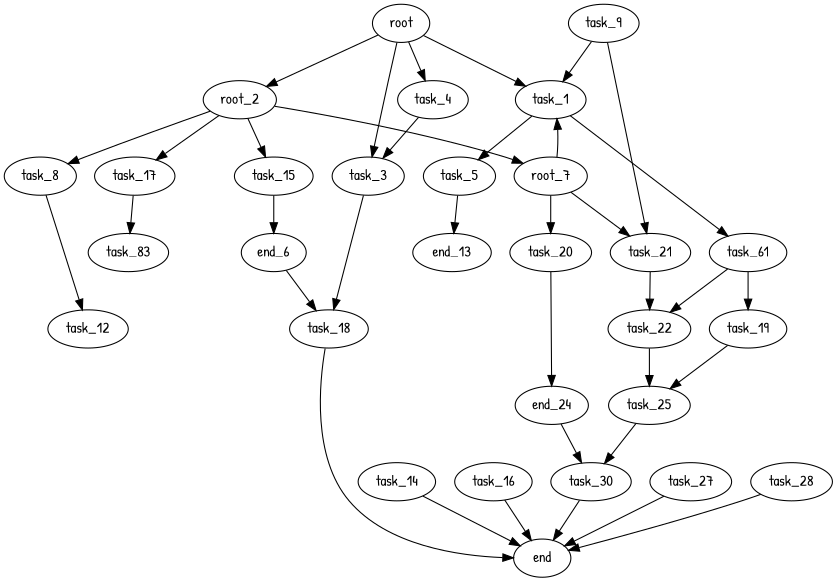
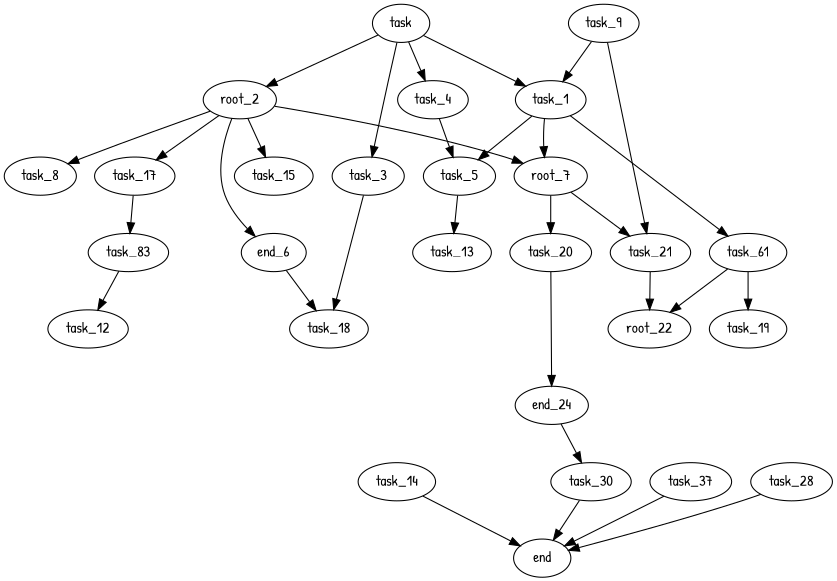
node "root": label "root" -> "task"
edge "task_4" -> "task_3": now "task_4" -> "task_5"
edge "root_7" -> "task_1": reversed
edge "task_15" -> "end_6": now "root_2" -> "end_6"
edge "task_8" -> "task_12": now "task_83" -> "task_12"
node "end_13": label "end_13" -> "task_13"
node "task_22": label "task_22" -> "root_22"
node "task_25": removed
node "task_16": removed
node "task_27": label "task_27" -> "task_37"
edge "task_18" -> "end": removed
